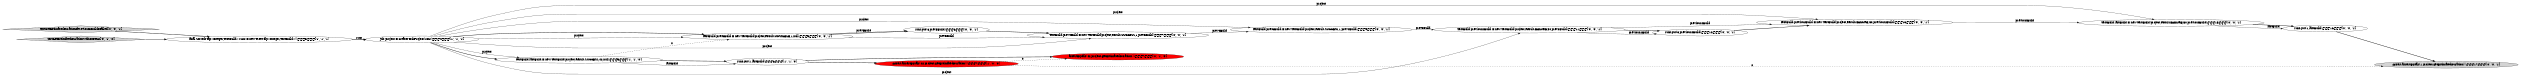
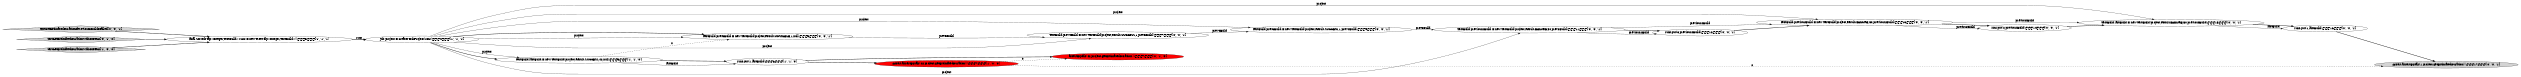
node "runs.put(2,previousBuild)@@@14@@@['0', '0', '1']": added
node "runs.put(6,prev5Build)@@@6@@@['0', '0', '1']": removed
node "testGetEstimatedDurationWithOneRun['1', '0', '0']": added
